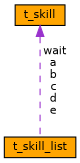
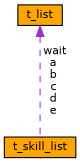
node "t_skill": label "t_skill" -> "t_list"
